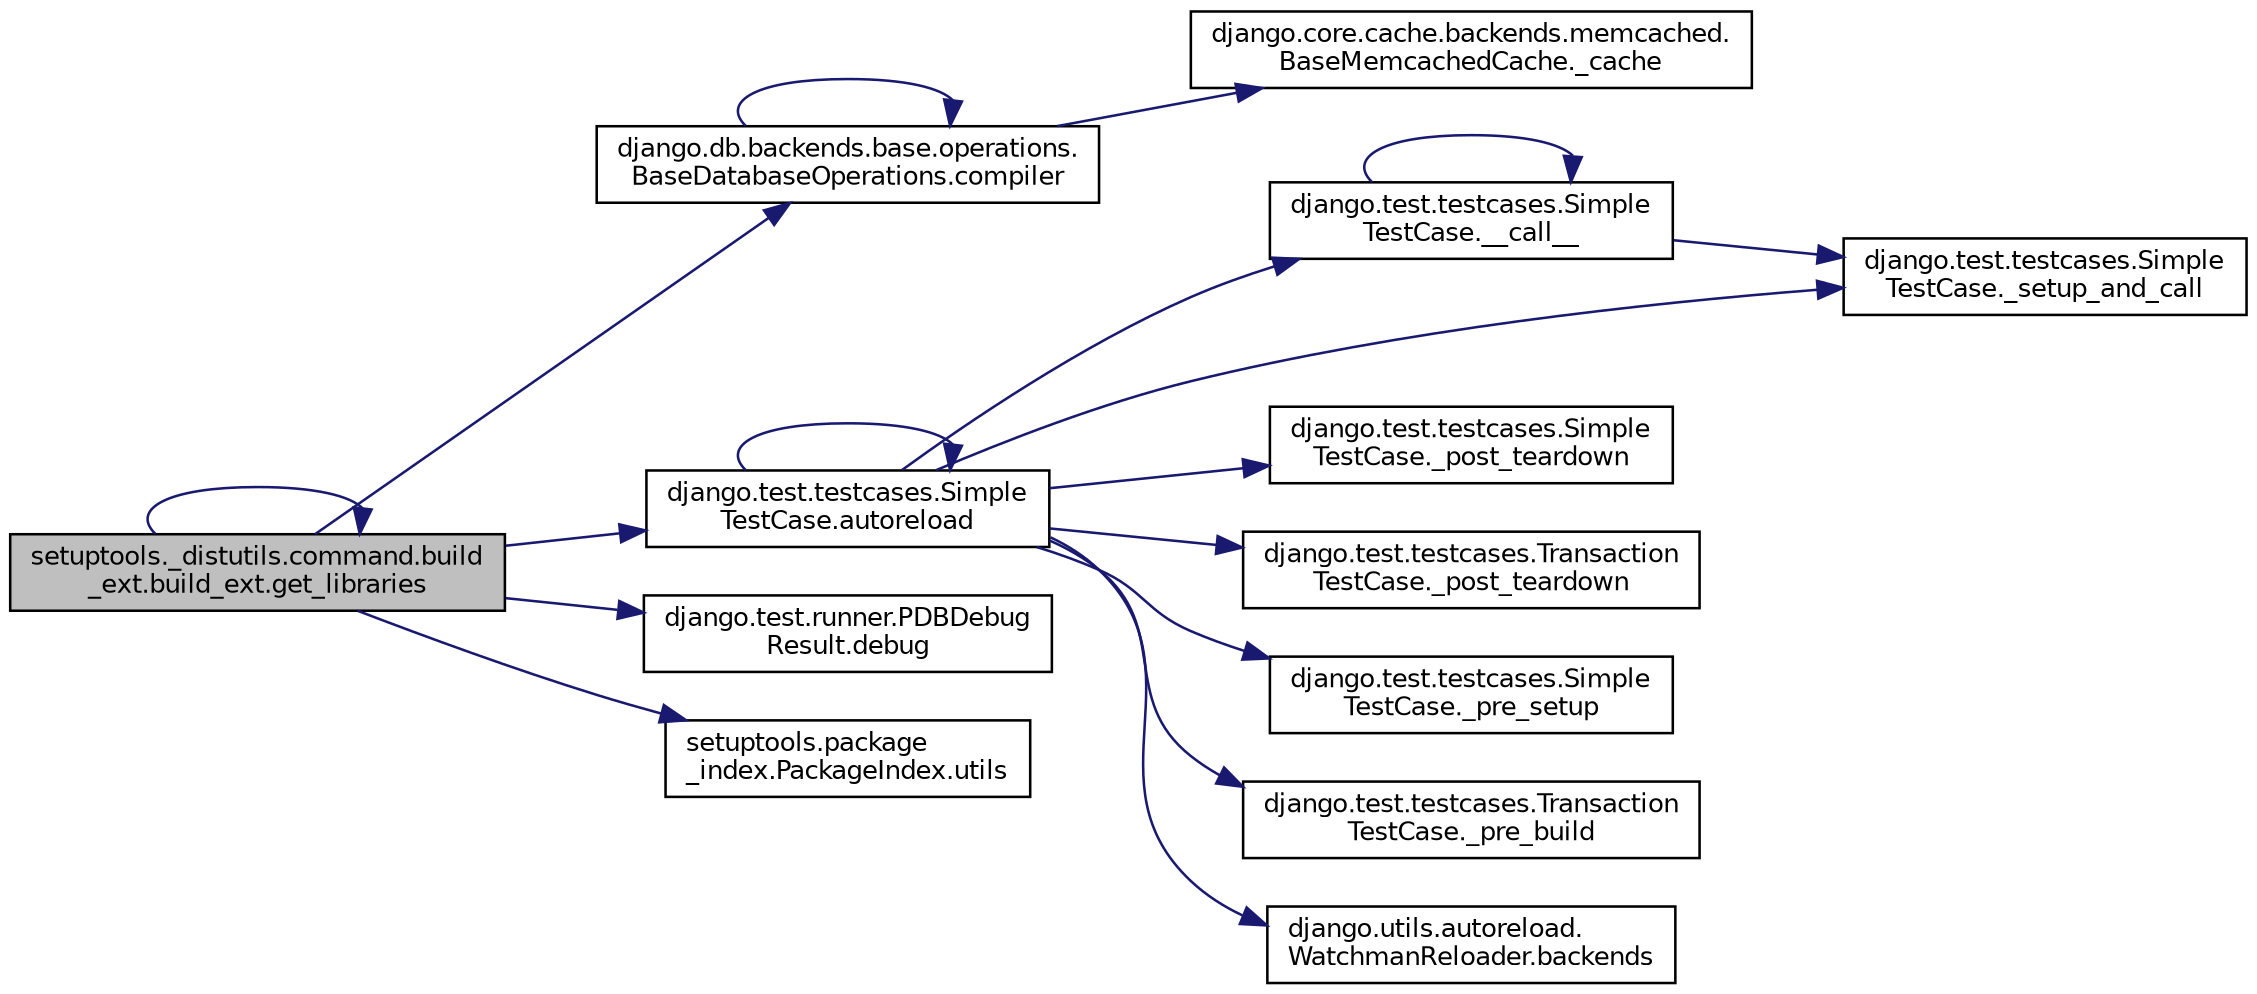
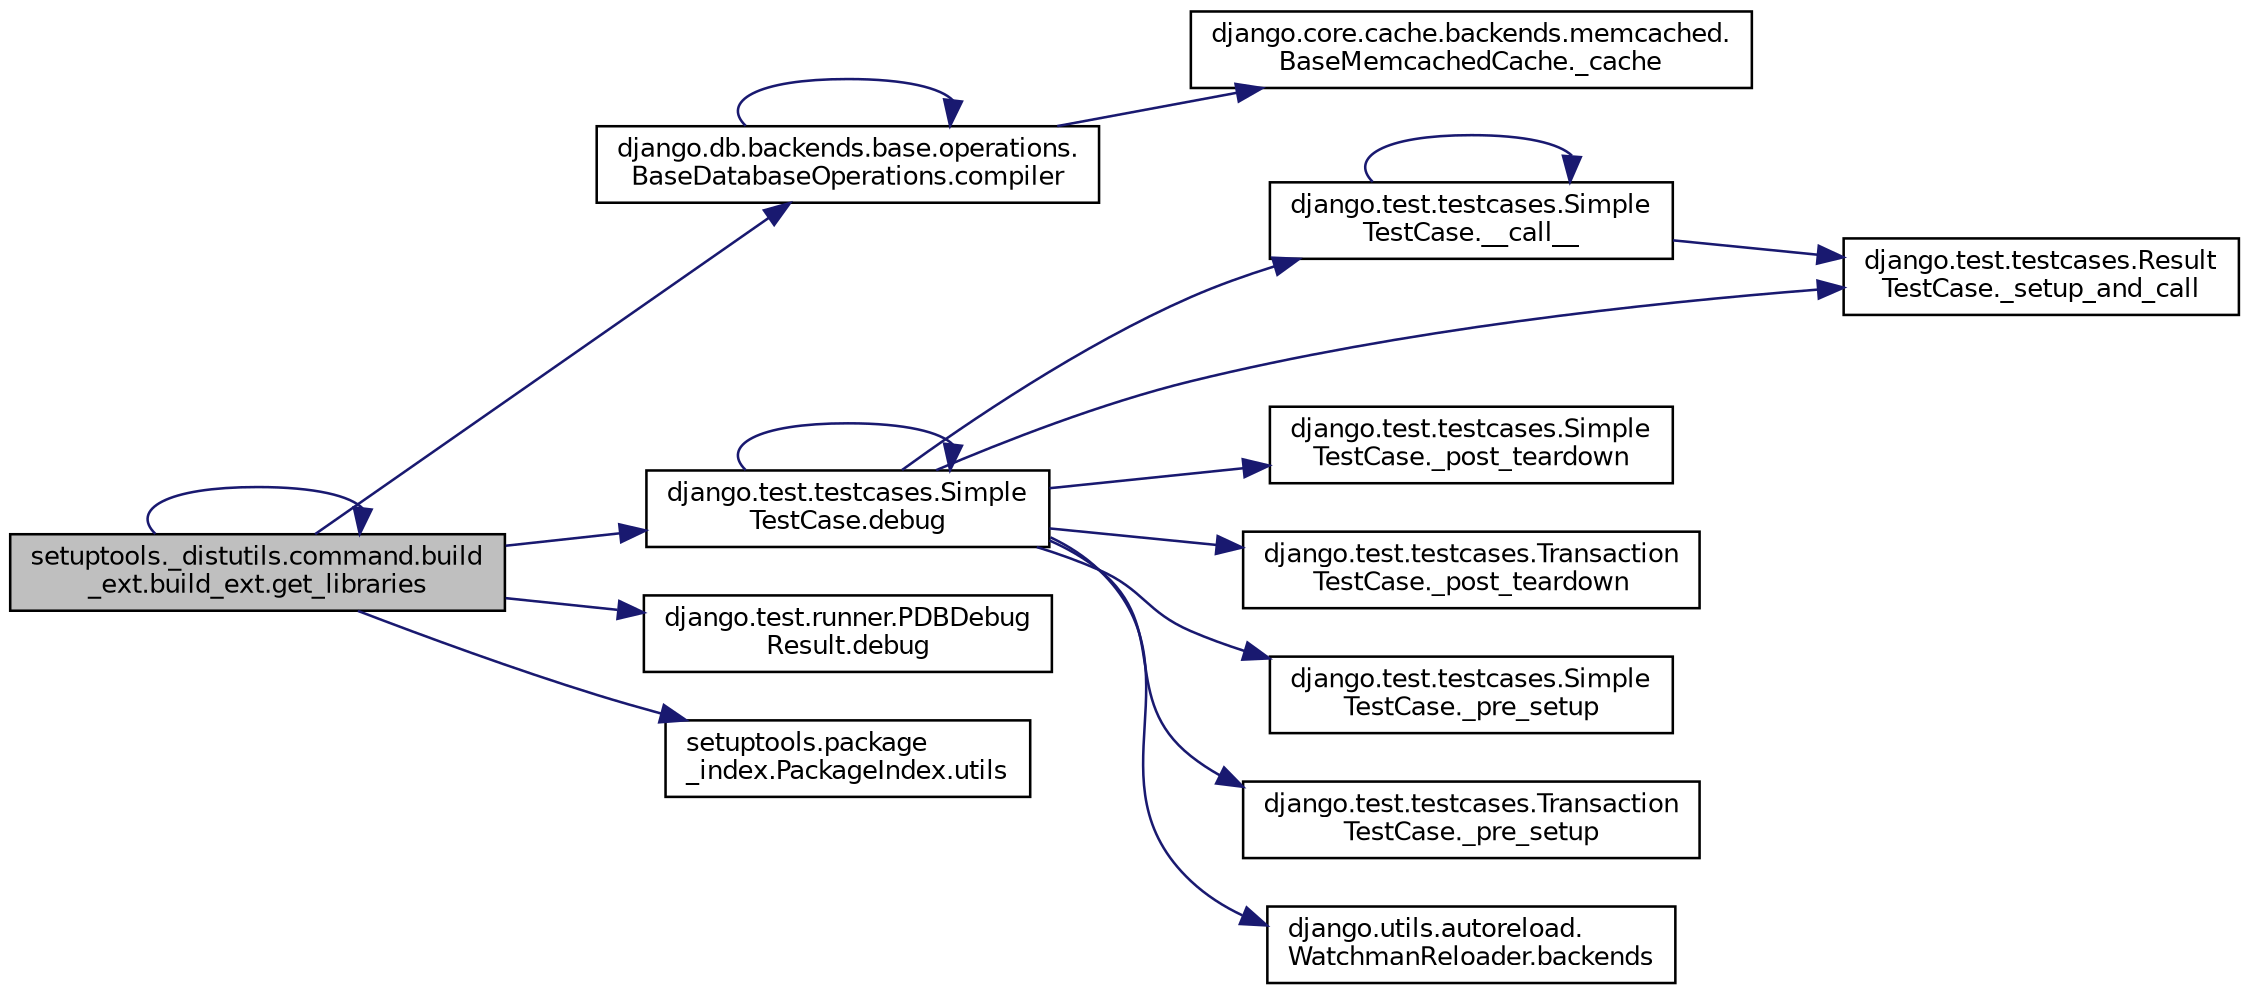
node "django.test.testcases.Simple TestCase._setup_and_call": label "django.test.testcases.Simple TestCase._setup_and_call" -> "django.test.testcases.Result TestCase._setup_and_call"
node "django.test.testcases.Simple TestCase.autoreload": label "django.test.testcases.Simple TestCase.autoreload" -> "django.test.testcases.Simple TestCase.debug"
node "django.test.testcases.Transaction TestCase._pre_build": label "django.test.testcases.Transaction TestCase._pre_build" -> "django.test.testcases.Transaction TestCase._pre_setup"
